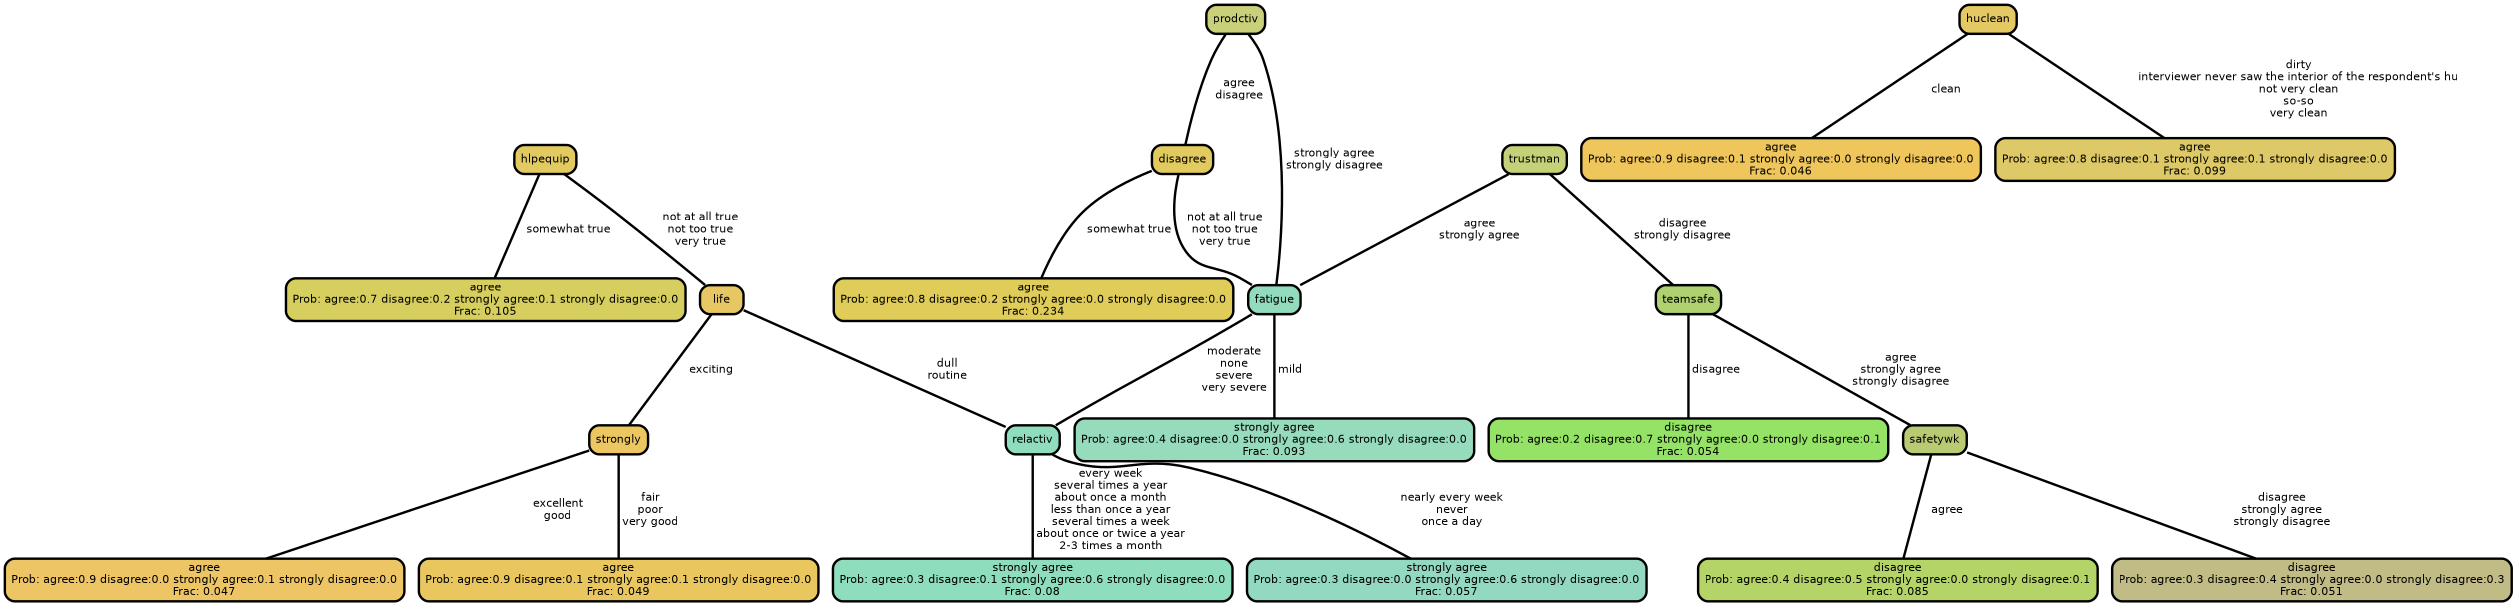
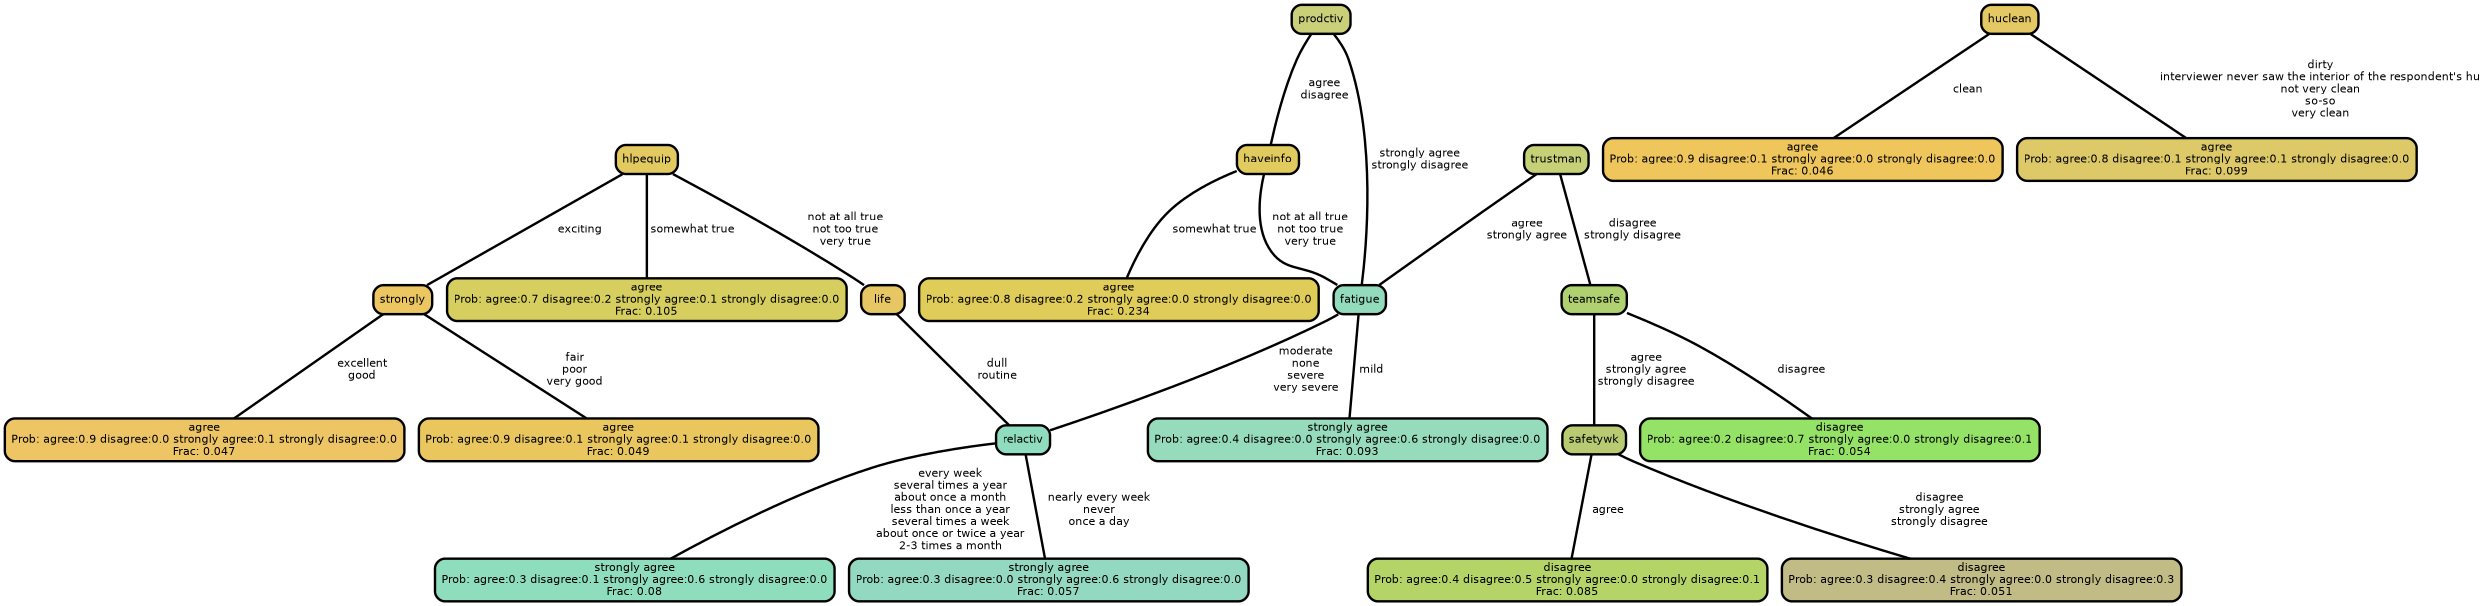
node "disagree": label "disagree" -> "haveinfo"
edge "life" -- "strongly": now "hlpequip" -- "strongly"
